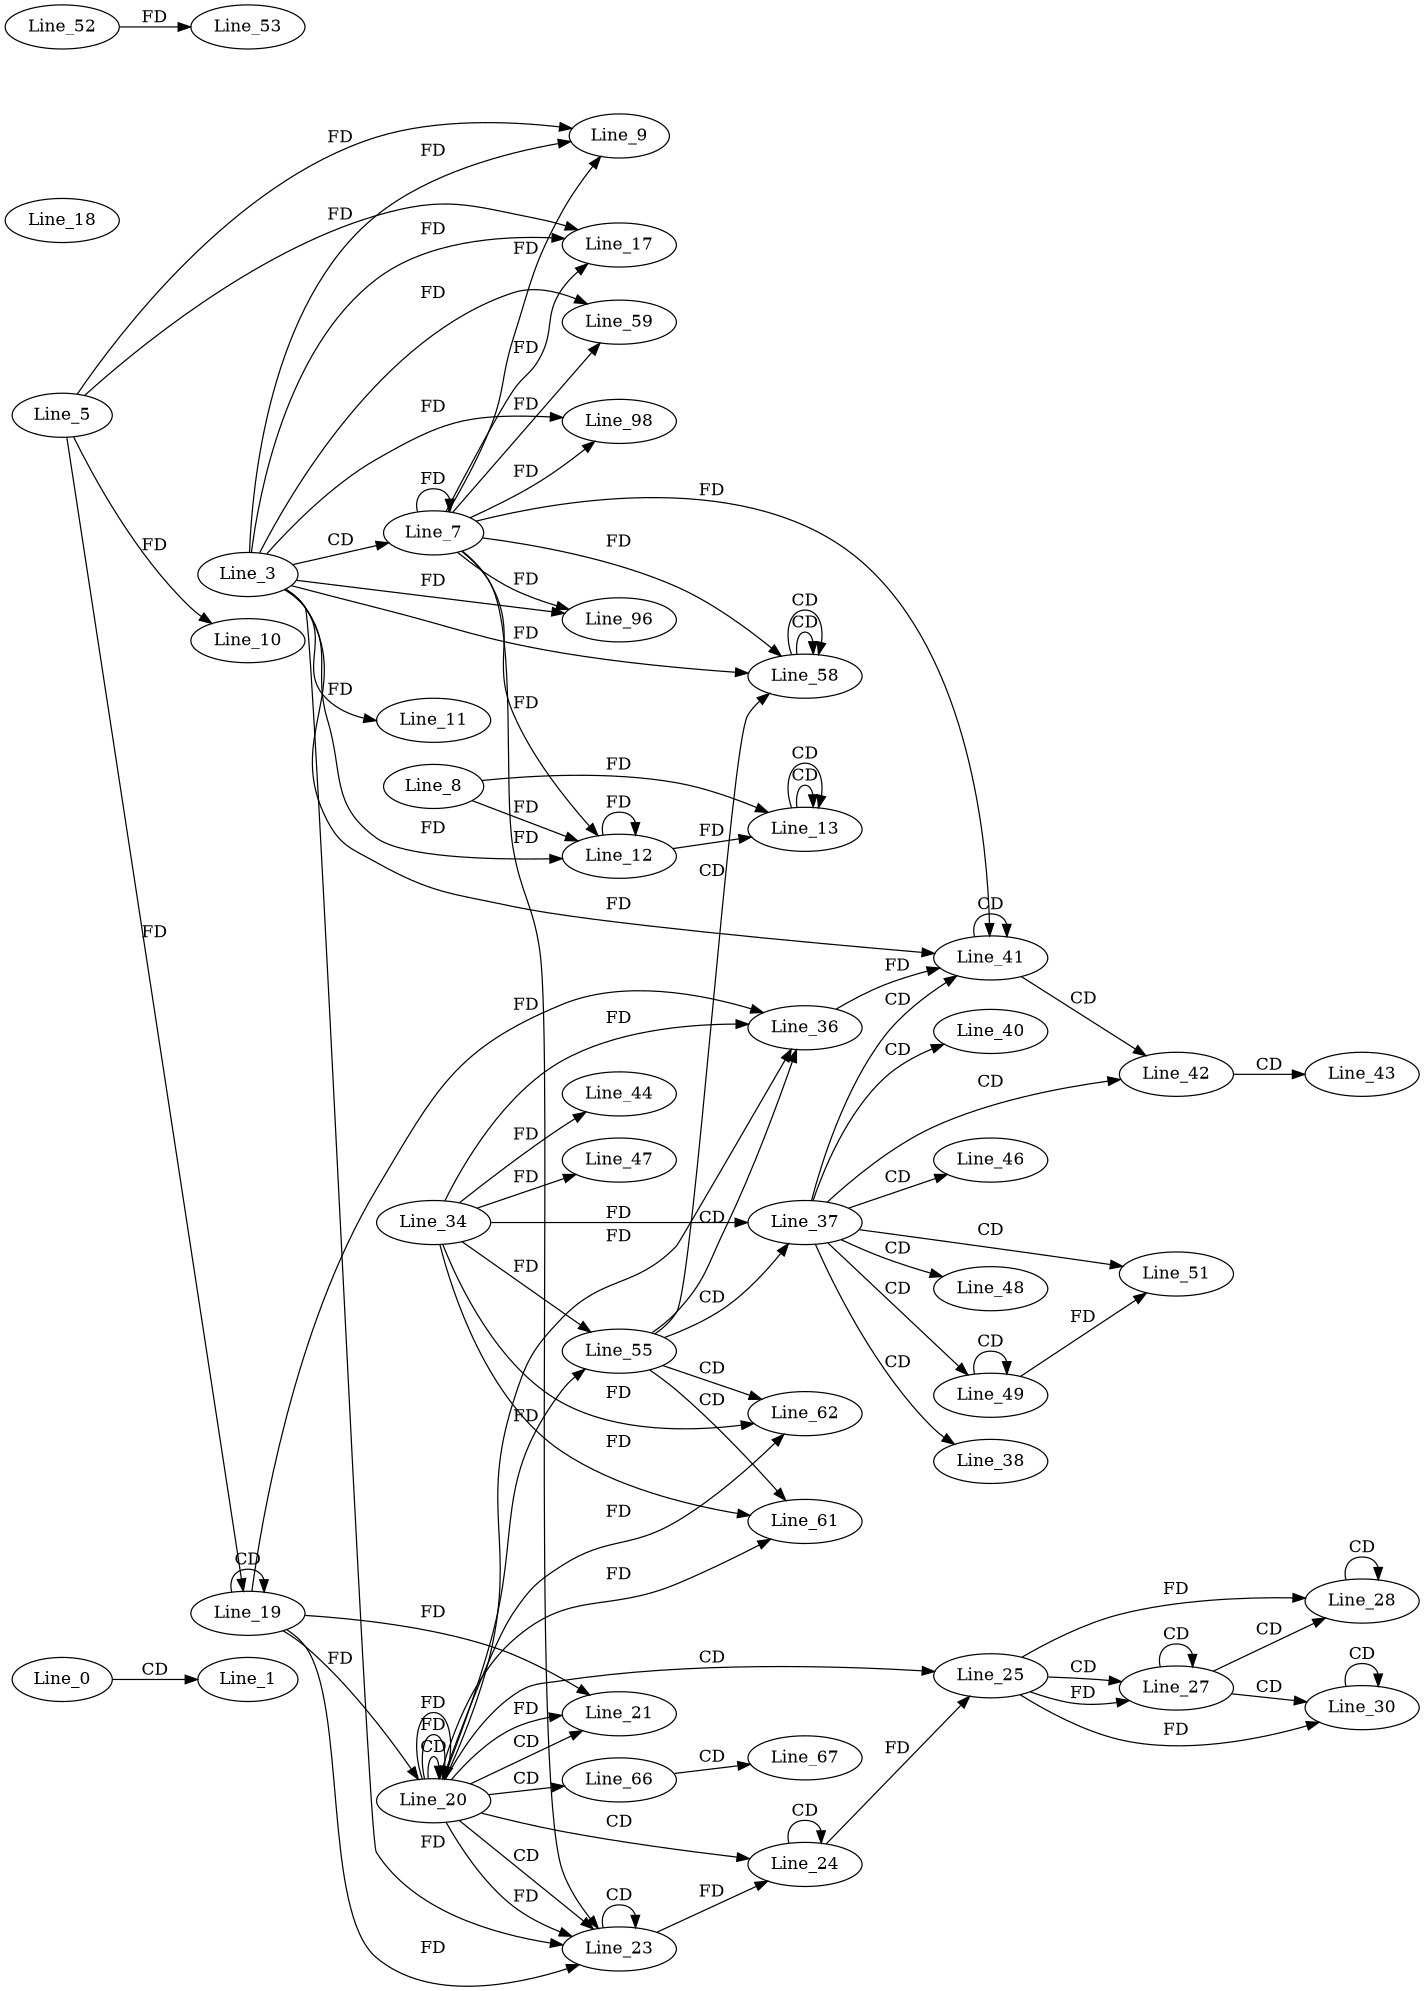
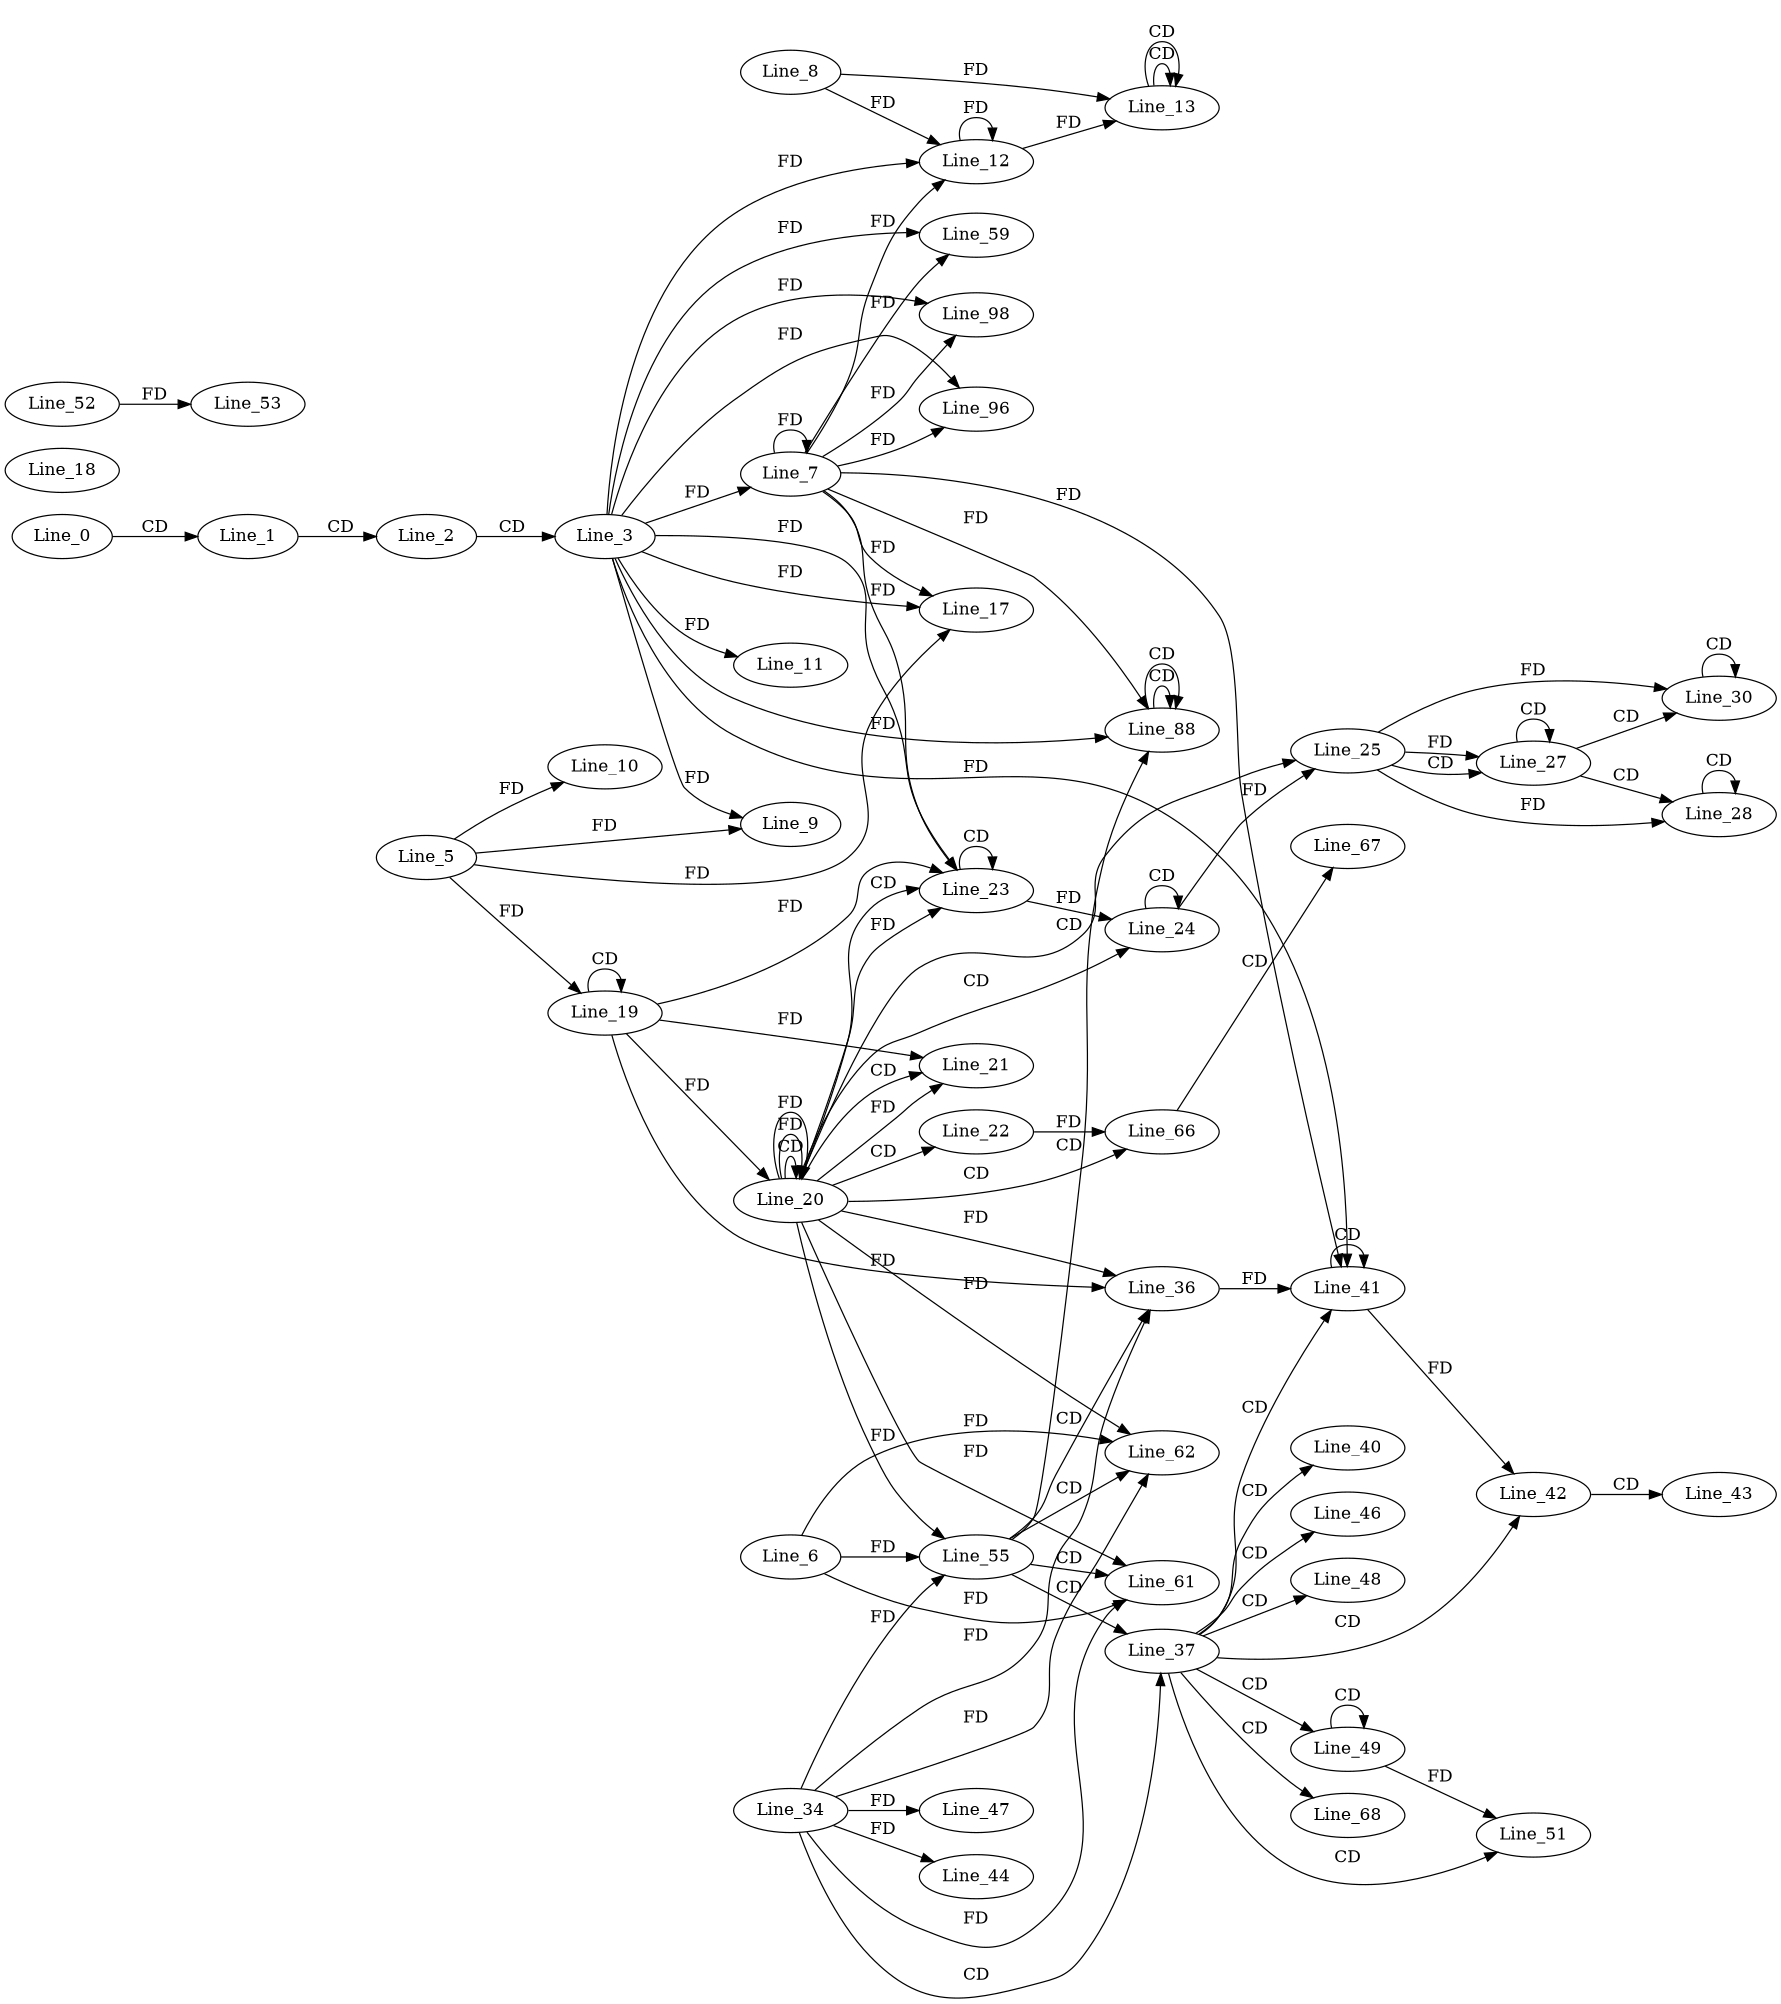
edge "Line_7" -> "Line_9": removed, label "FD"
node "Line_2": added
edge "Line_3" -> "Line_7": label "CD" -> "FD"
node "Line_58": label "Line_58" -> "Line_88"
edge "Line_41" -> "Line_42": label "CD" -> "FD"
node "Line_22": added
edge "Line_34" -> "Line_37": label "FD" -> "CD"
node "Line_38": label "Line_38" -> "Line_68"
node "Line_6": added
